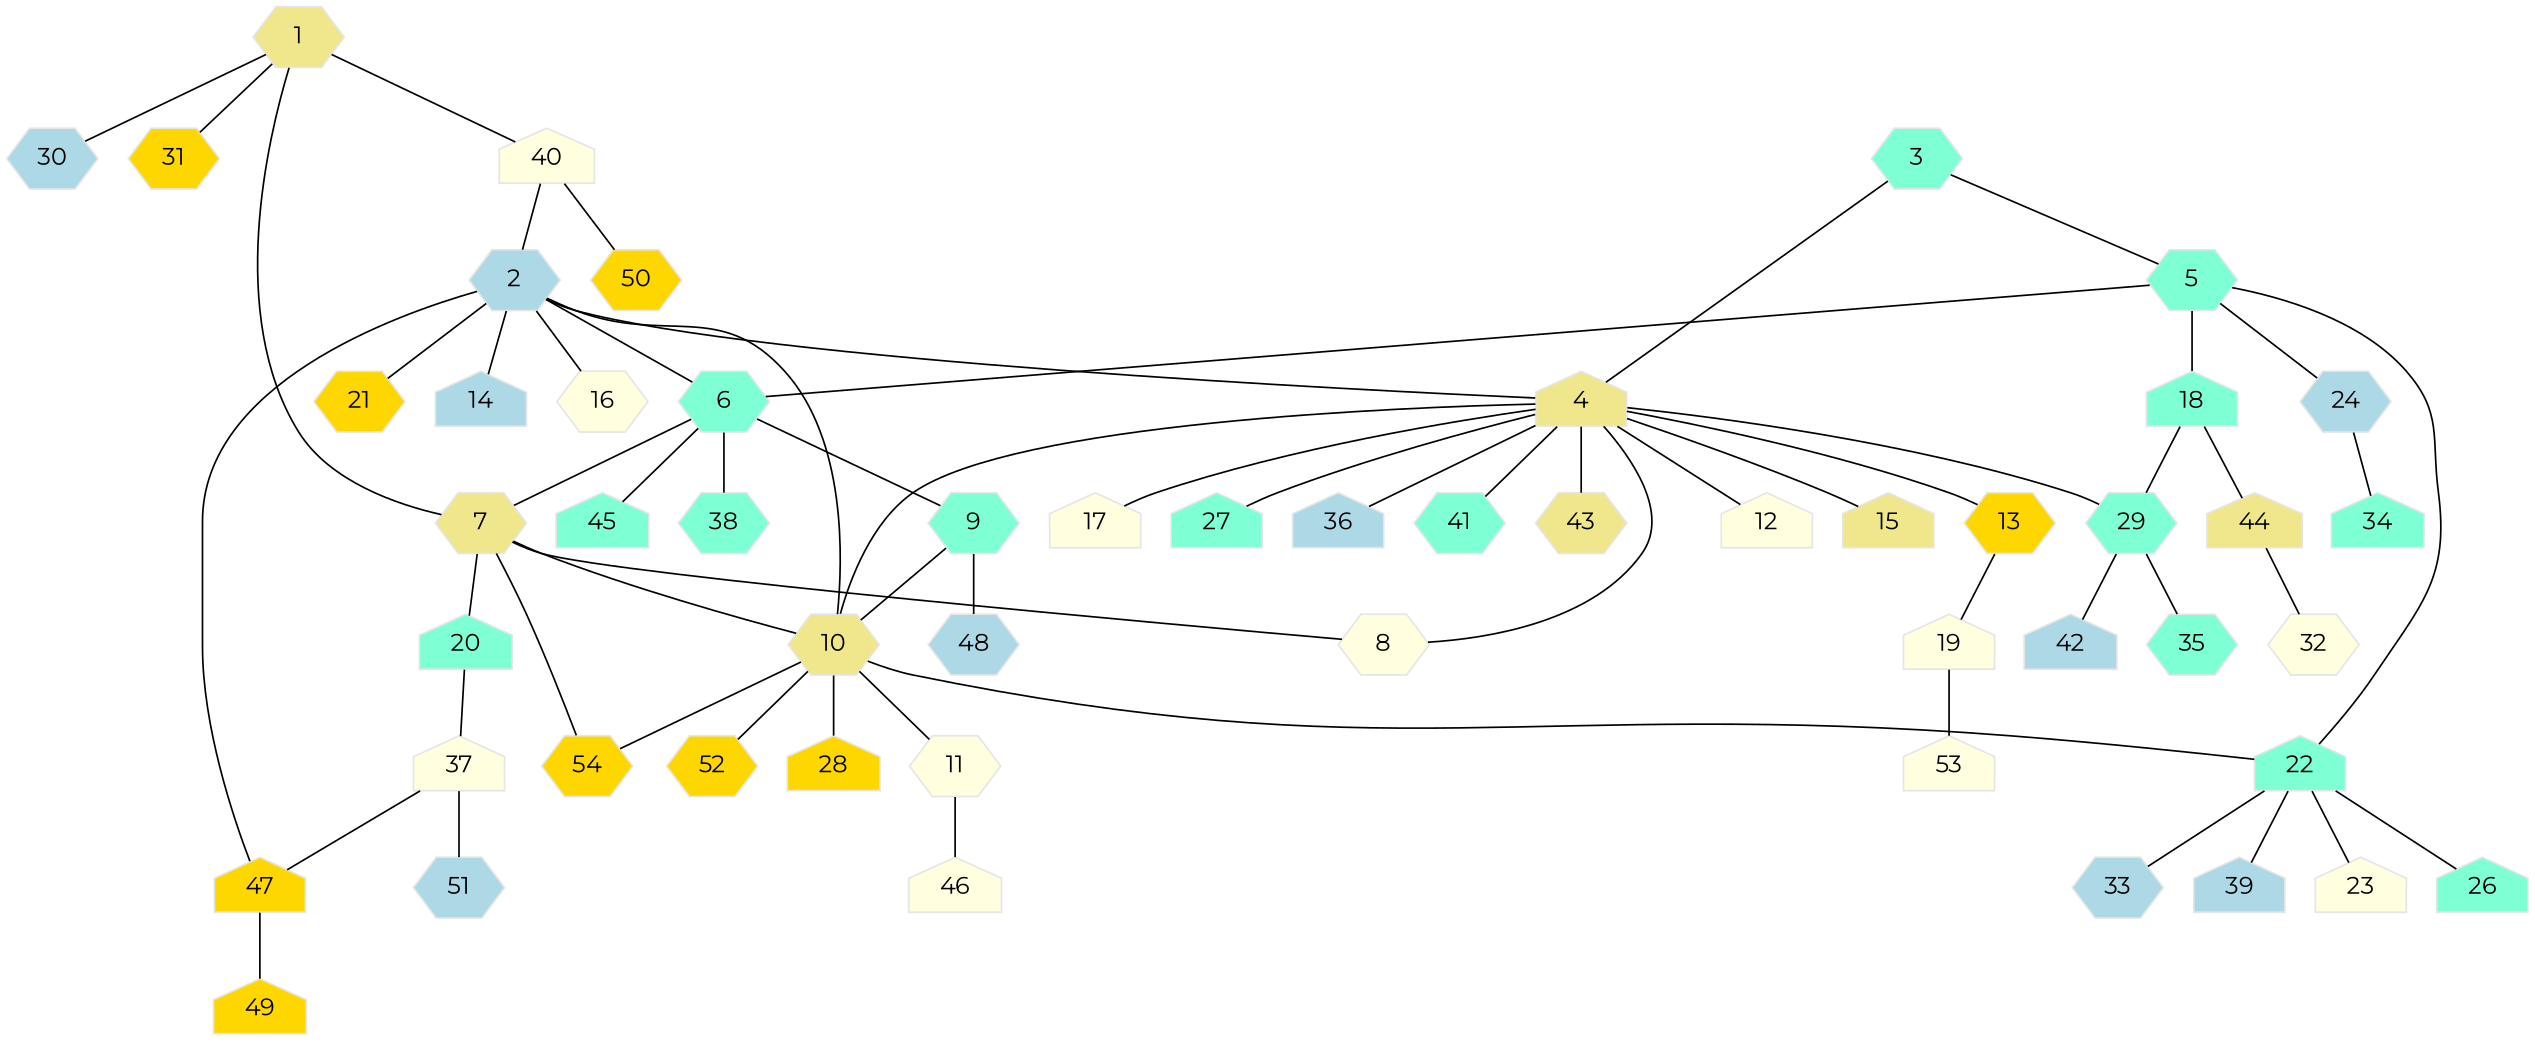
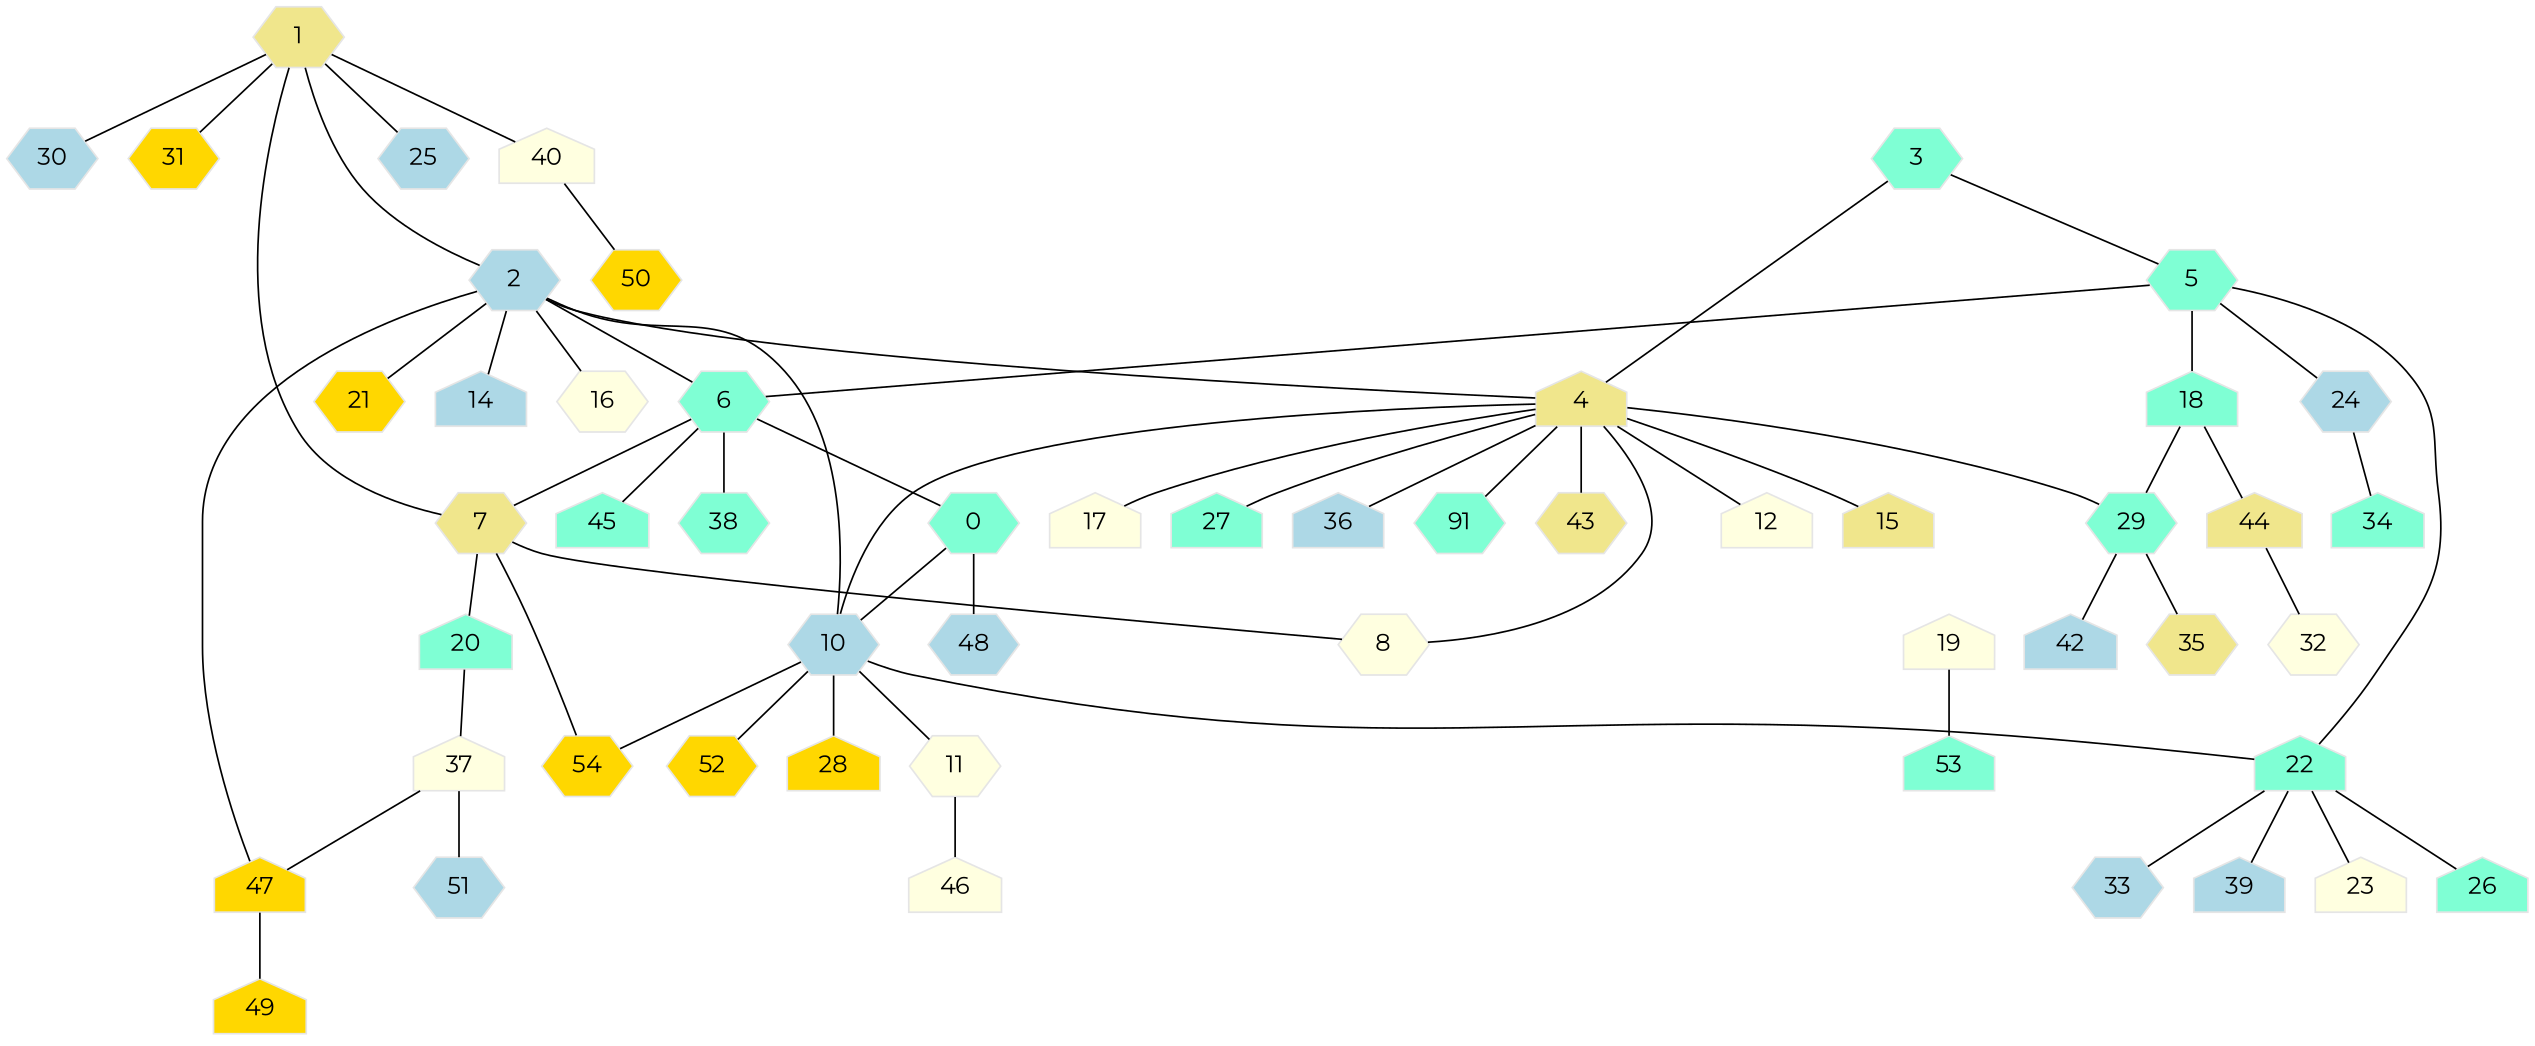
node "25": added
edge "40" -- "2": now "1" -- "2"
node "9": label "9" -> "0"
node "41": label "41" -> "91"
node "13": removed
edge "7" -- "10": removed
node "10": fillcolor khaki -> lightblue
node "35": fillcolor aquamarine -> khaki
node "53": fillcolor lightyellow -> aquamarine
